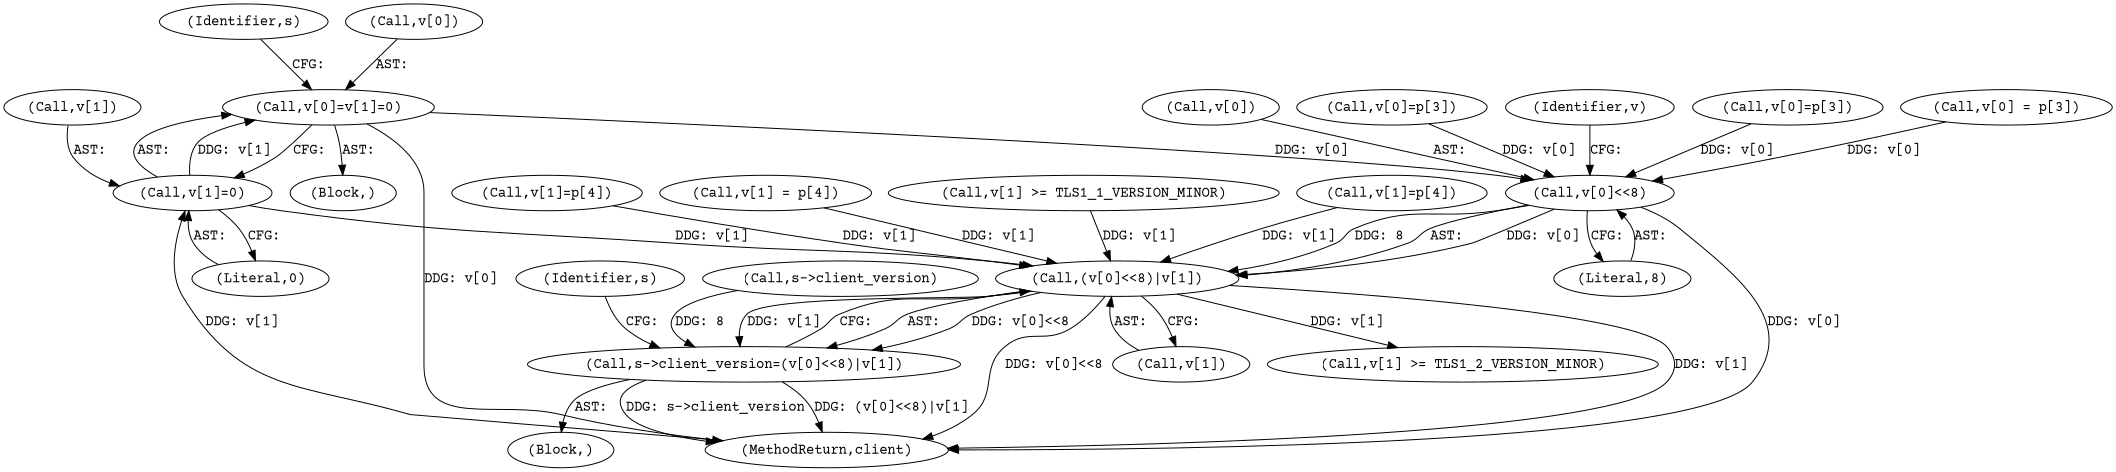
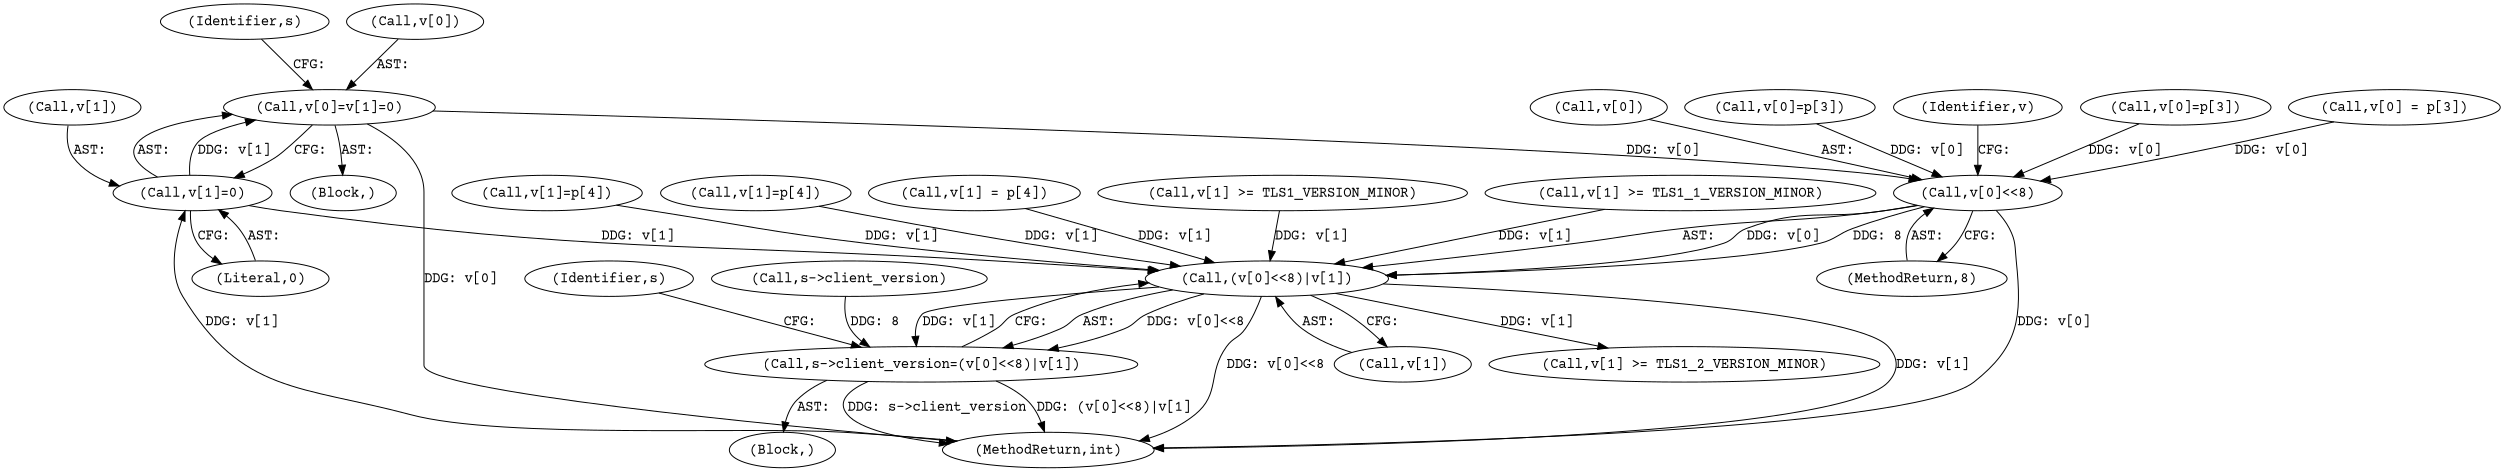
node "(Call,v[1] >= TLS1_VERSION_MINOR)": added
node "(Literal,8)": label "(Literal,8)" -> "(MethodReturn,8)"
node "(MethodReturn,client)": label "(MethodReturn,client)" -> "(MethodReturn,int)"
